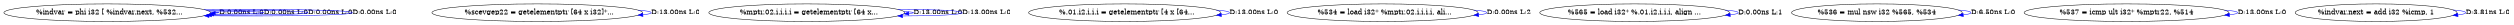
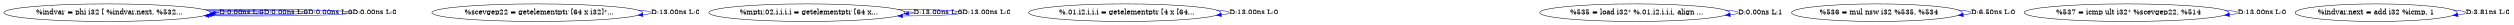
node "%534 = load i32* %mptr.02.i.i.i.i, ali...": removed
node "%565 = load i32* %.01.i2.i.i.i, align ...": label "%565 = load i32* %.01.i2.i.i.i, align ..." -> "%535 = load i32* %.01.i2.i.i.i, align ..."
node "%536 = mul nsw i32 %565, %534": label "%536 = mul nsw i32 %565, %534" -> "%536 = mul nsw i32 %535, %534"
node "%537 = icmp ult i32* %mptr22, %514": label "%537 = icmp ult i32* %mptr22, %514" -> "%537 = icmp ult i32* %scevgep22, %514"
